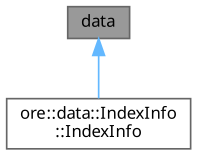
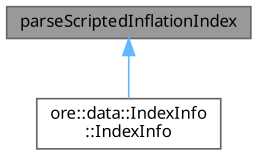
node "data": label "data" -> "parseScriptedInflationIndex"
